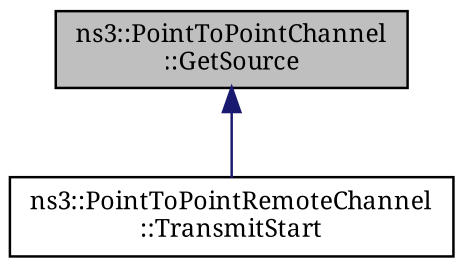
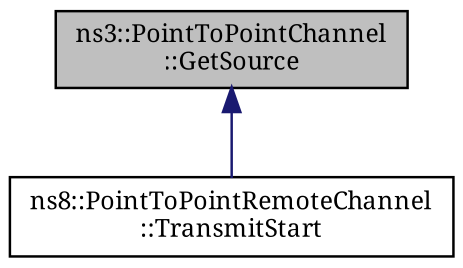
node "ns3::PointToPointRemoteChannel ::TransmitStart": label "ns3::PointToPointRemoteChannel ::TransmitStart" -> "ns8::PointToPointRemoteChannel ::TransmitStart"
